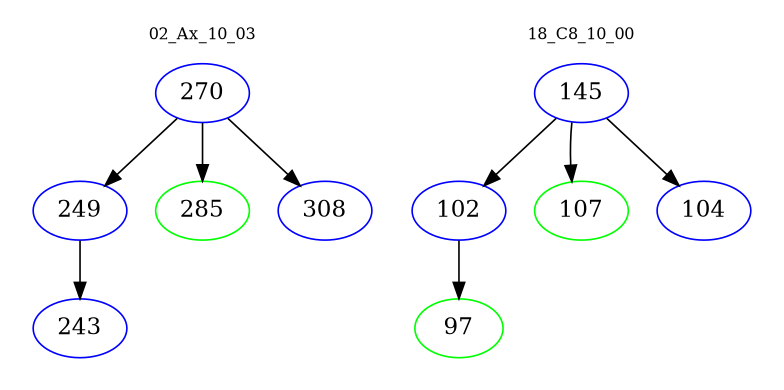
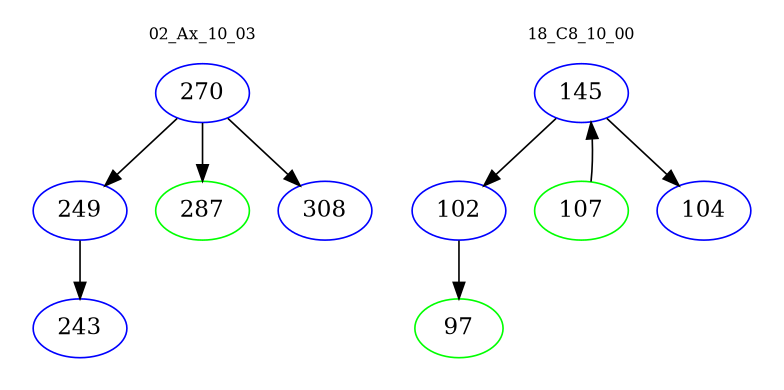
edge "145" -> "107": reversed
node "285": label "285" -> "287"
